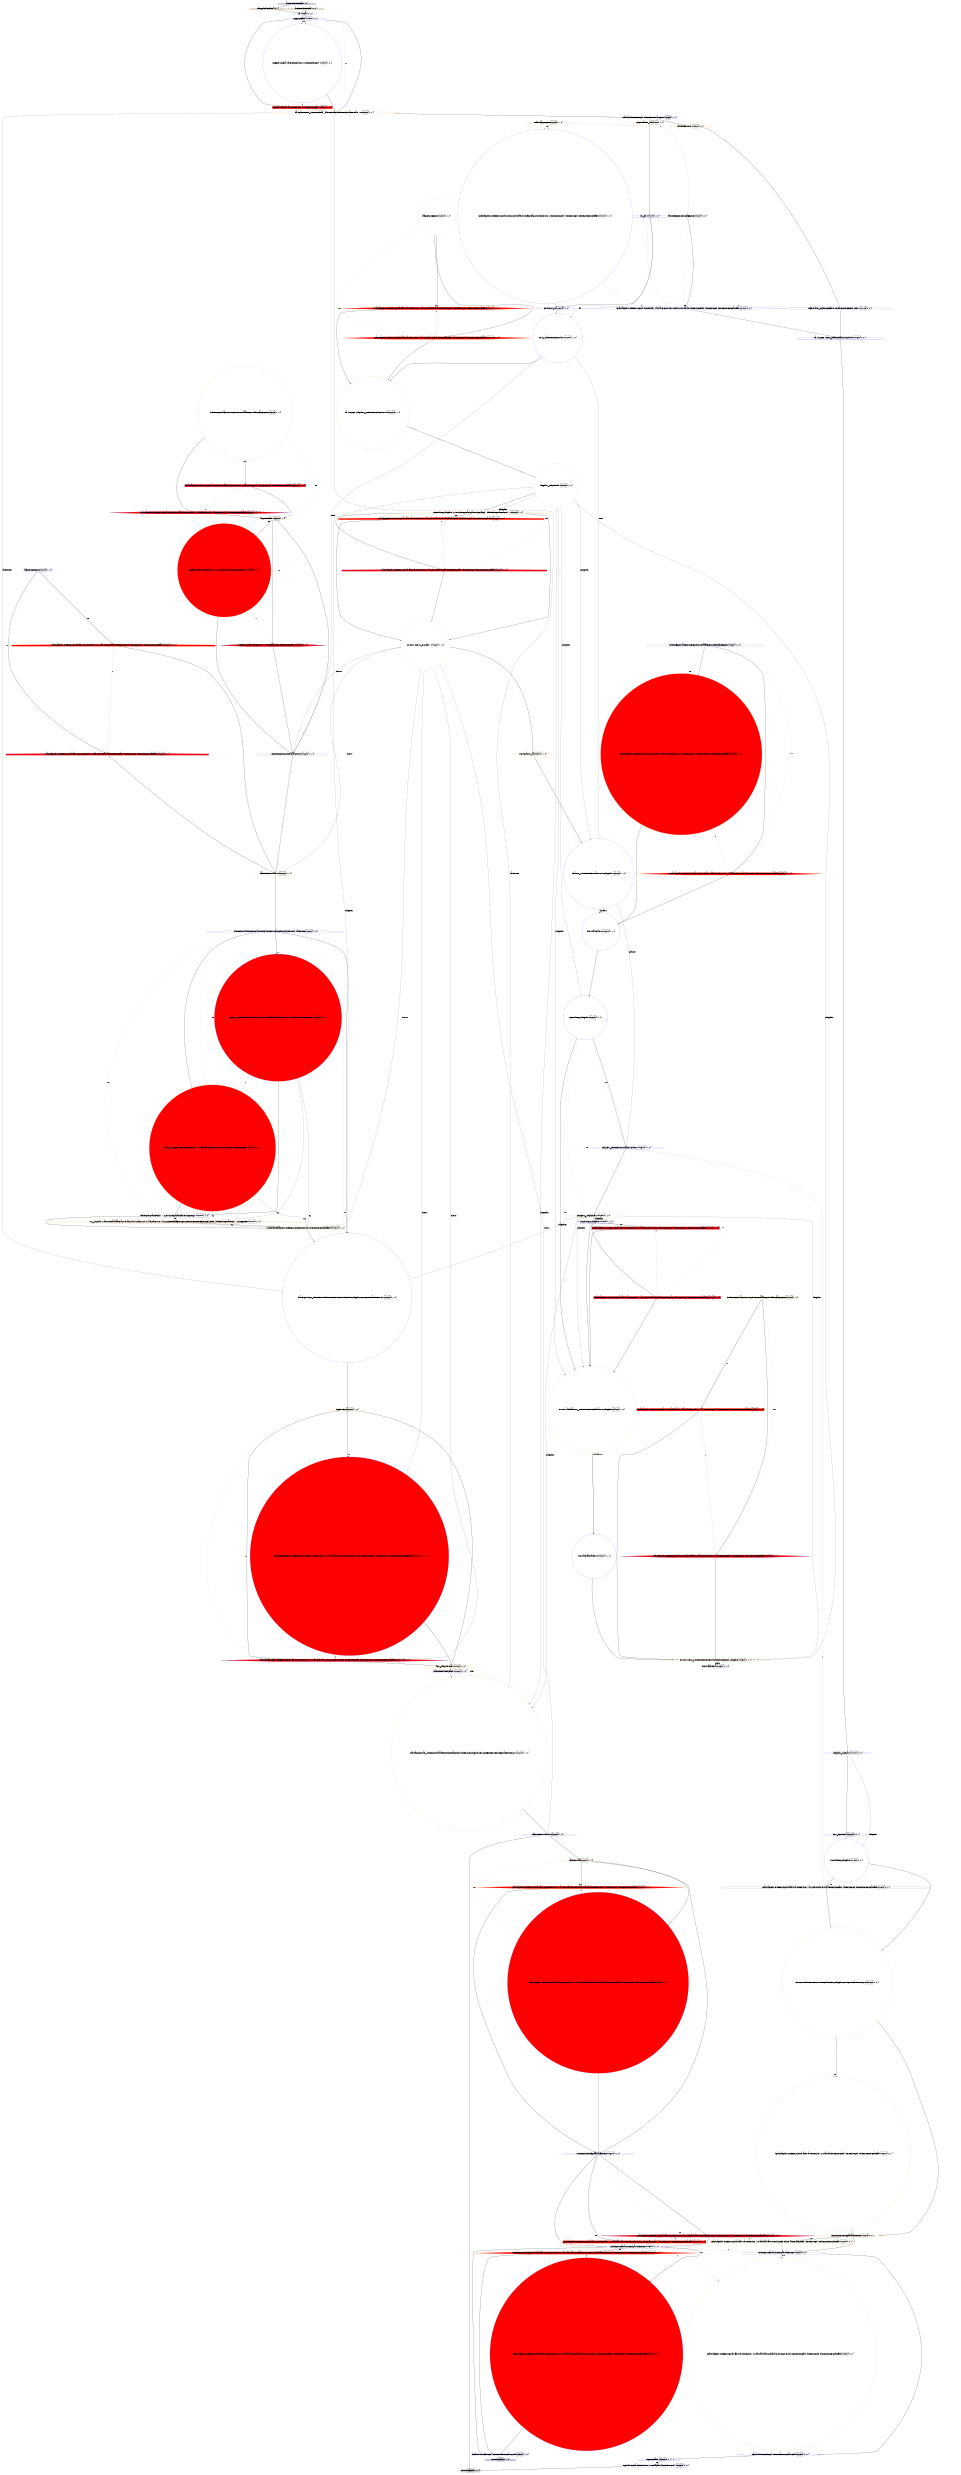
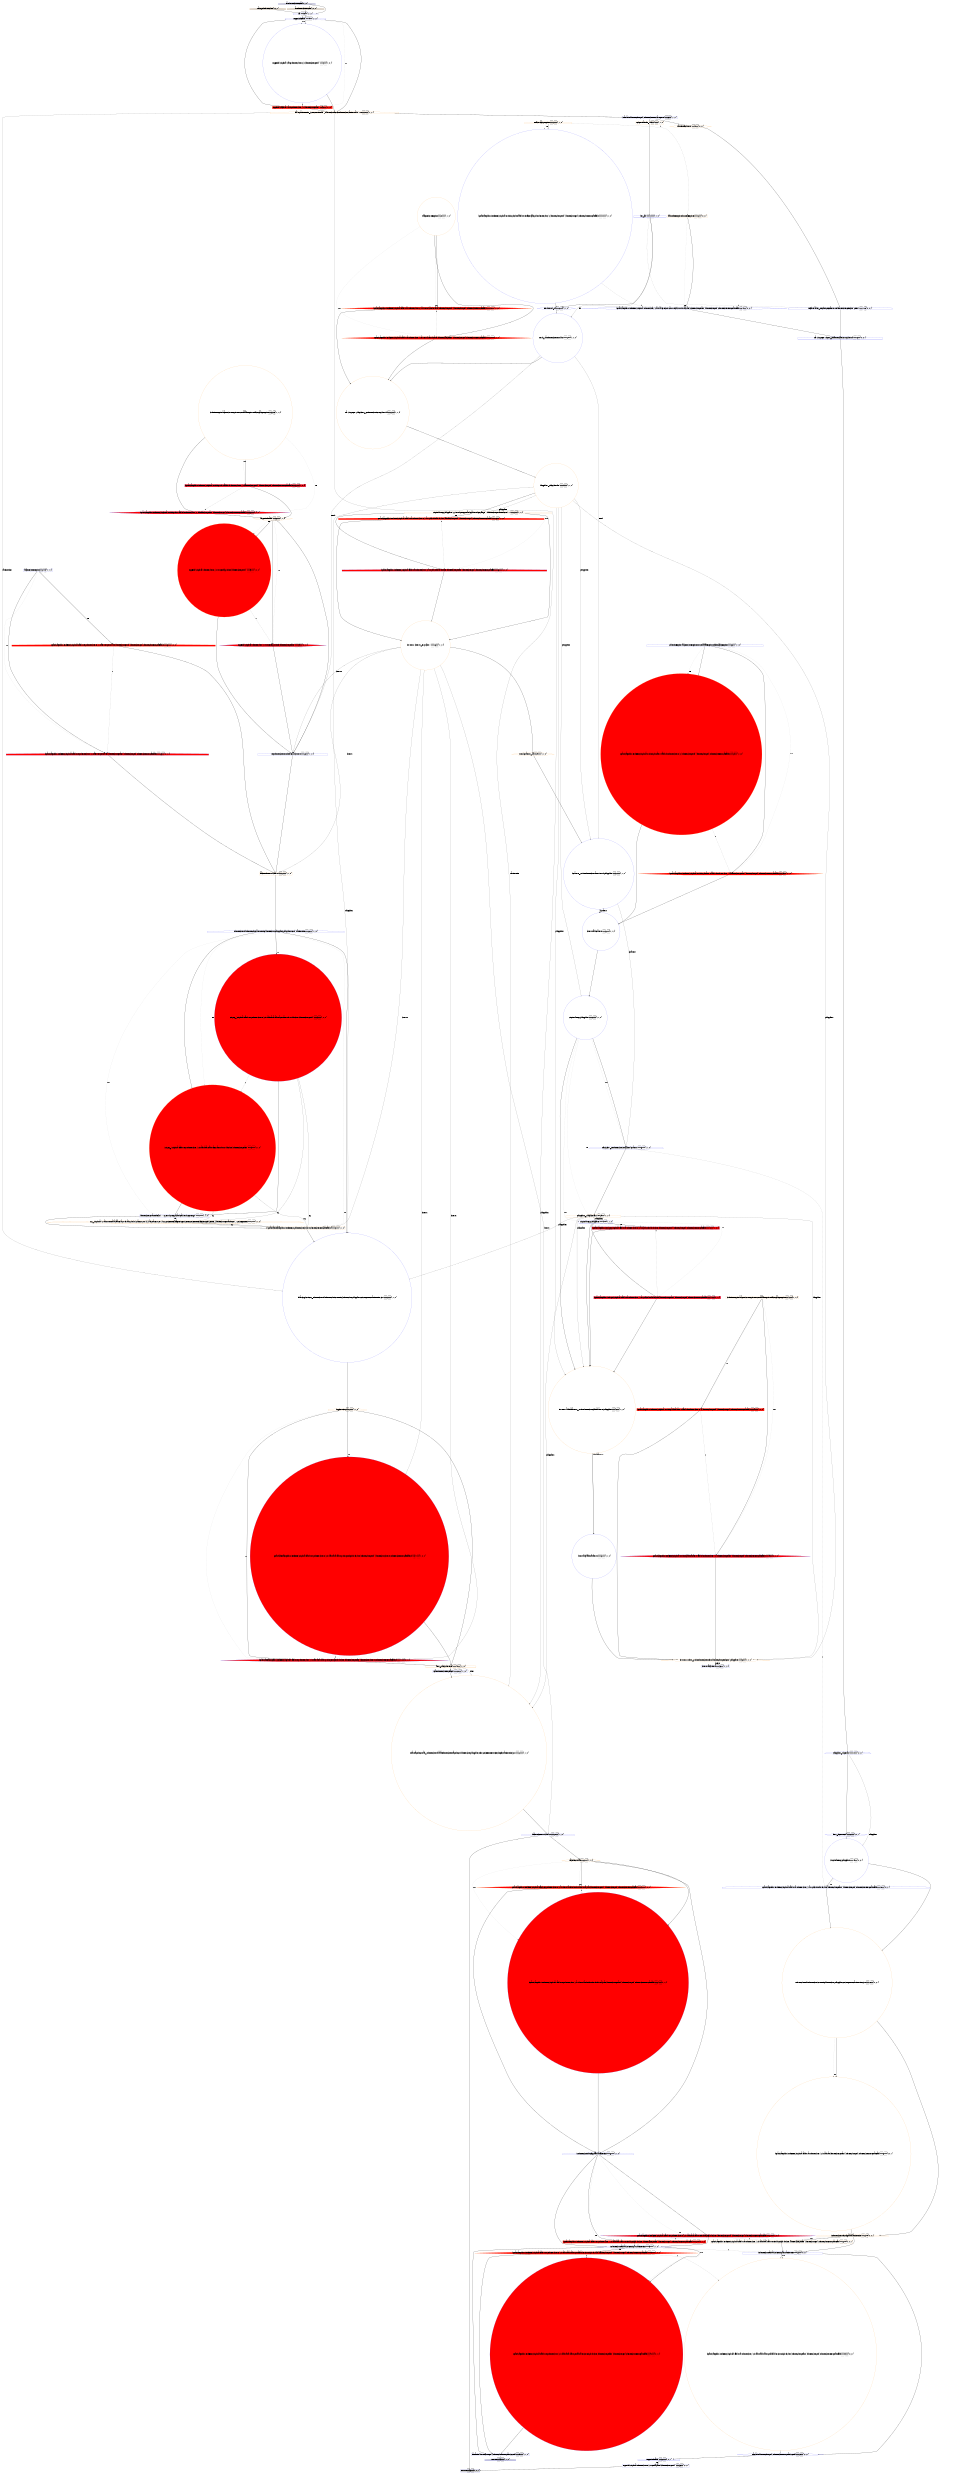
edge "startKubernetesClusterOnCreate['0', '1', '0']" -> "startStoppedKubernetesCluster['0', '0', '1']": now "startKubernetesClusterOnCreate['0', '1', '0']" -> "init()@@@3@@@['1', '1', '1']"
